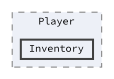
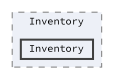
cluster "Player": label "Player" -> "Inventory"
